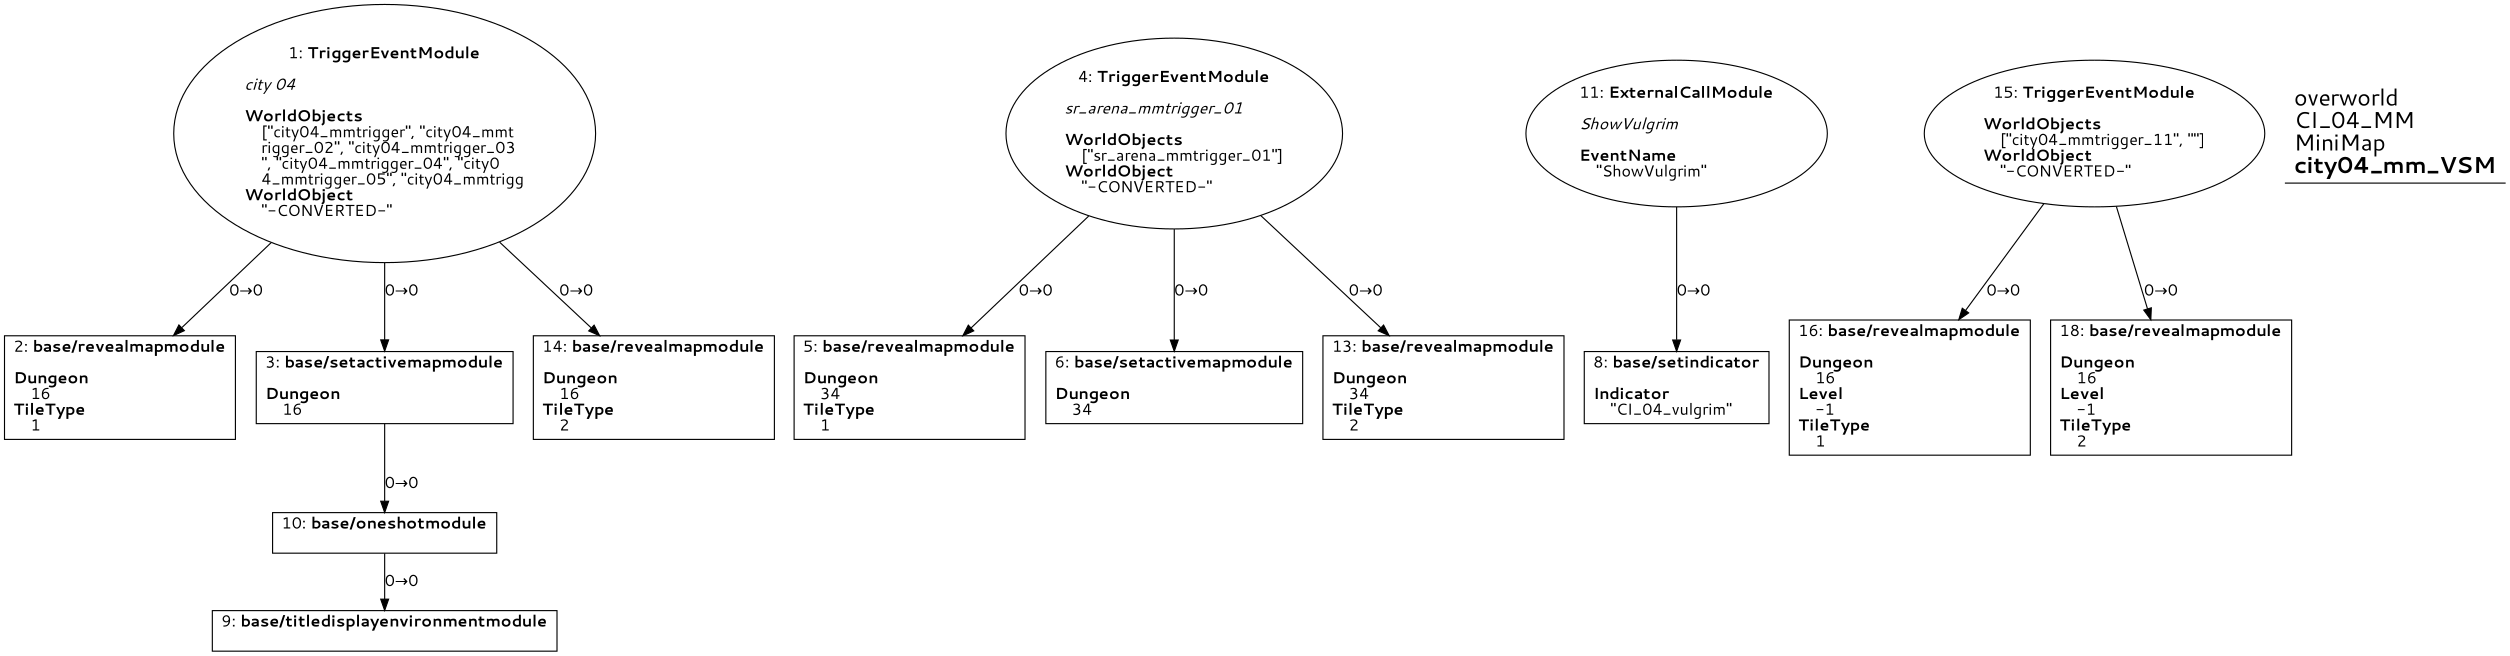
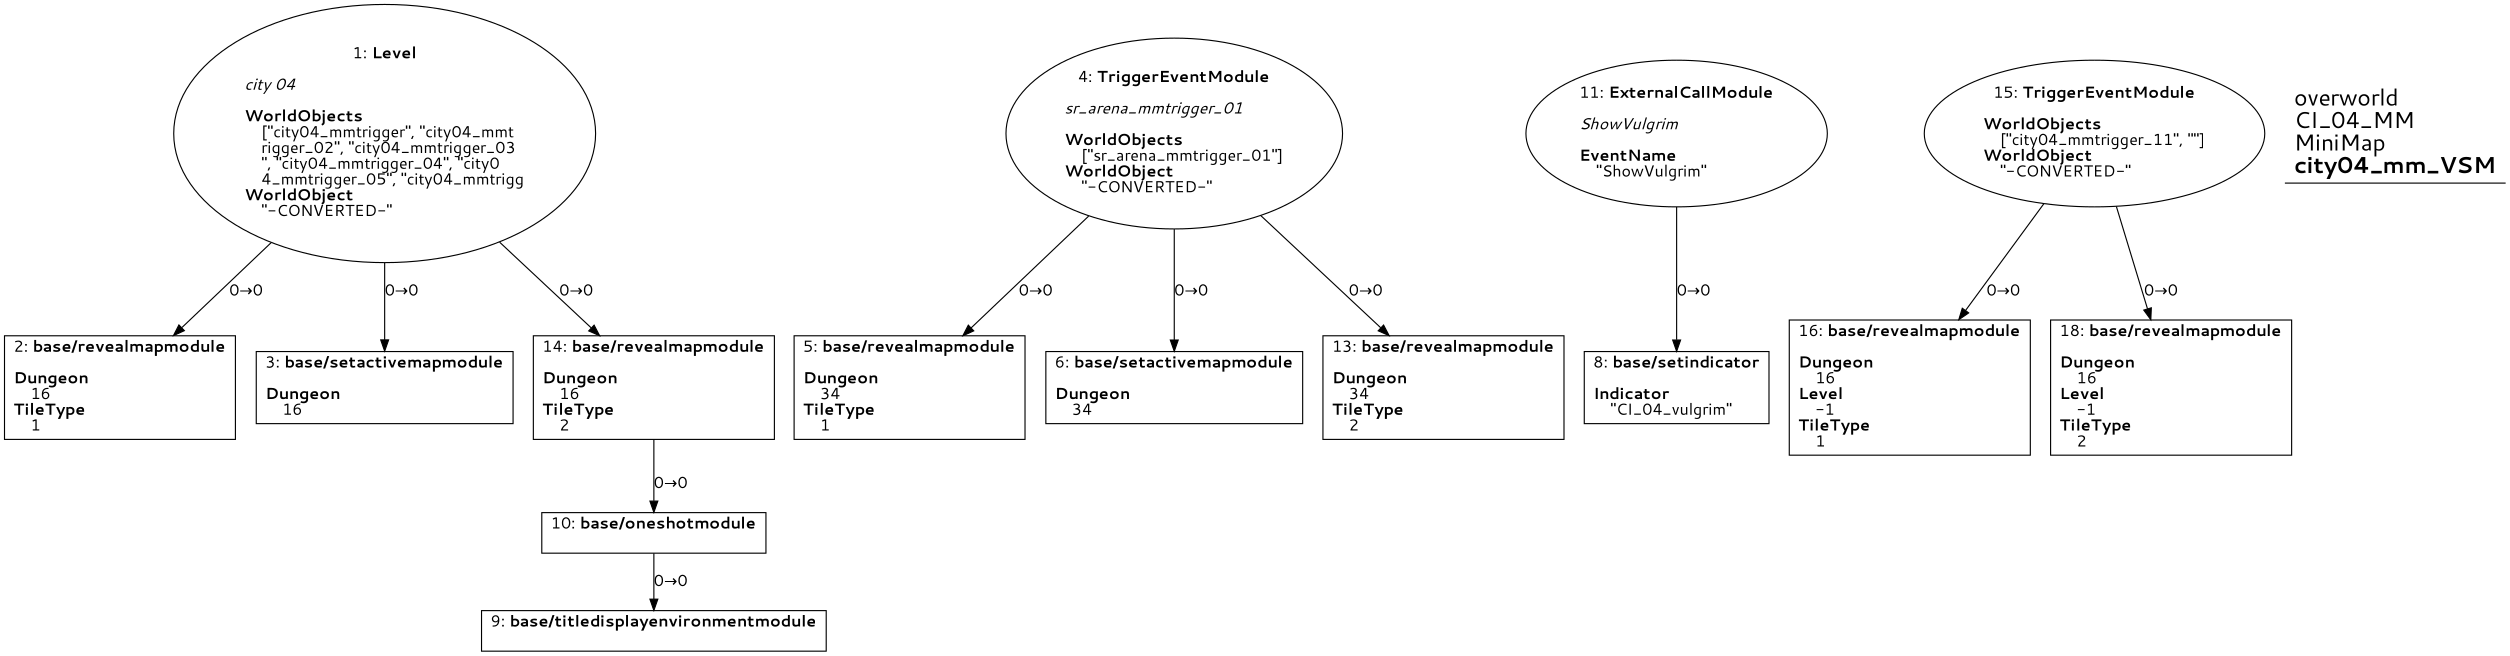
node "1:": text "TriggerEventModule" -> "Level"
edge "3:" -> "10:": now "14:" -> "10:"
